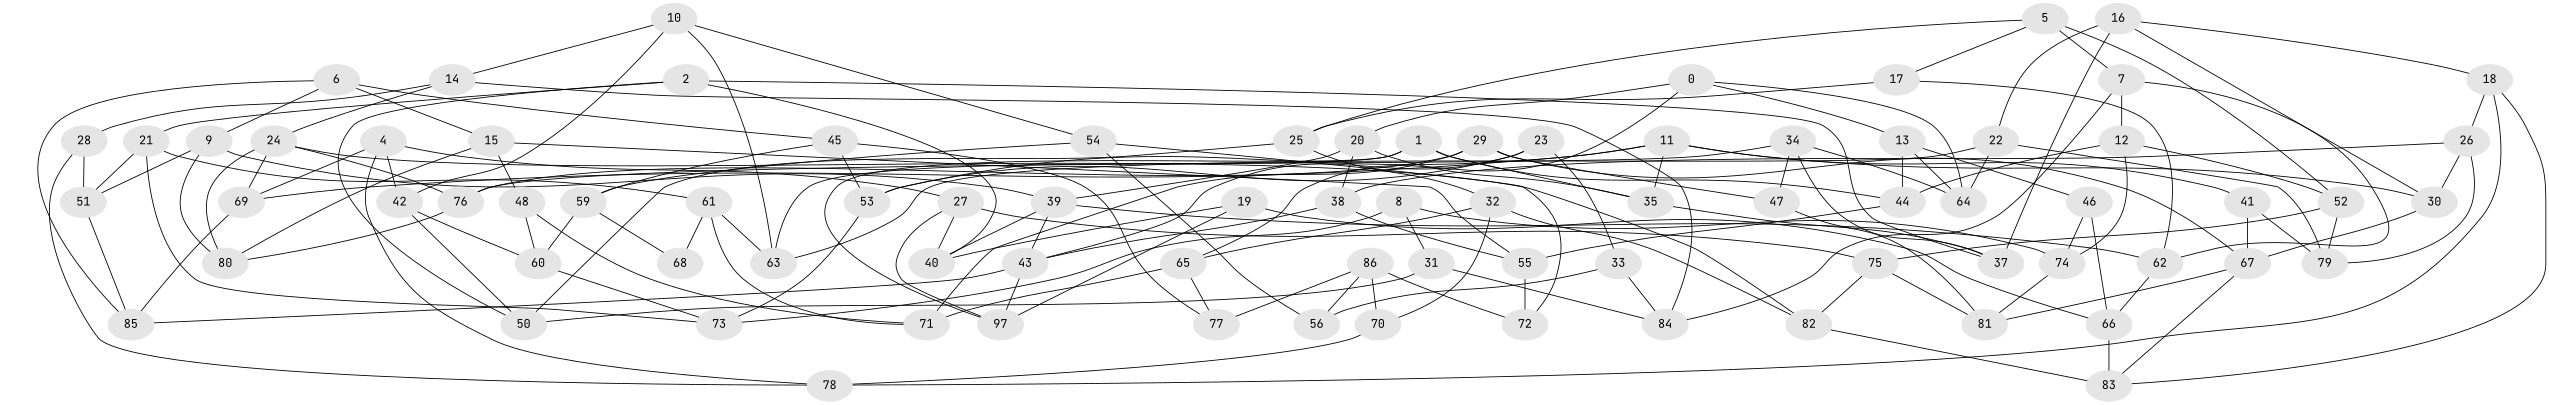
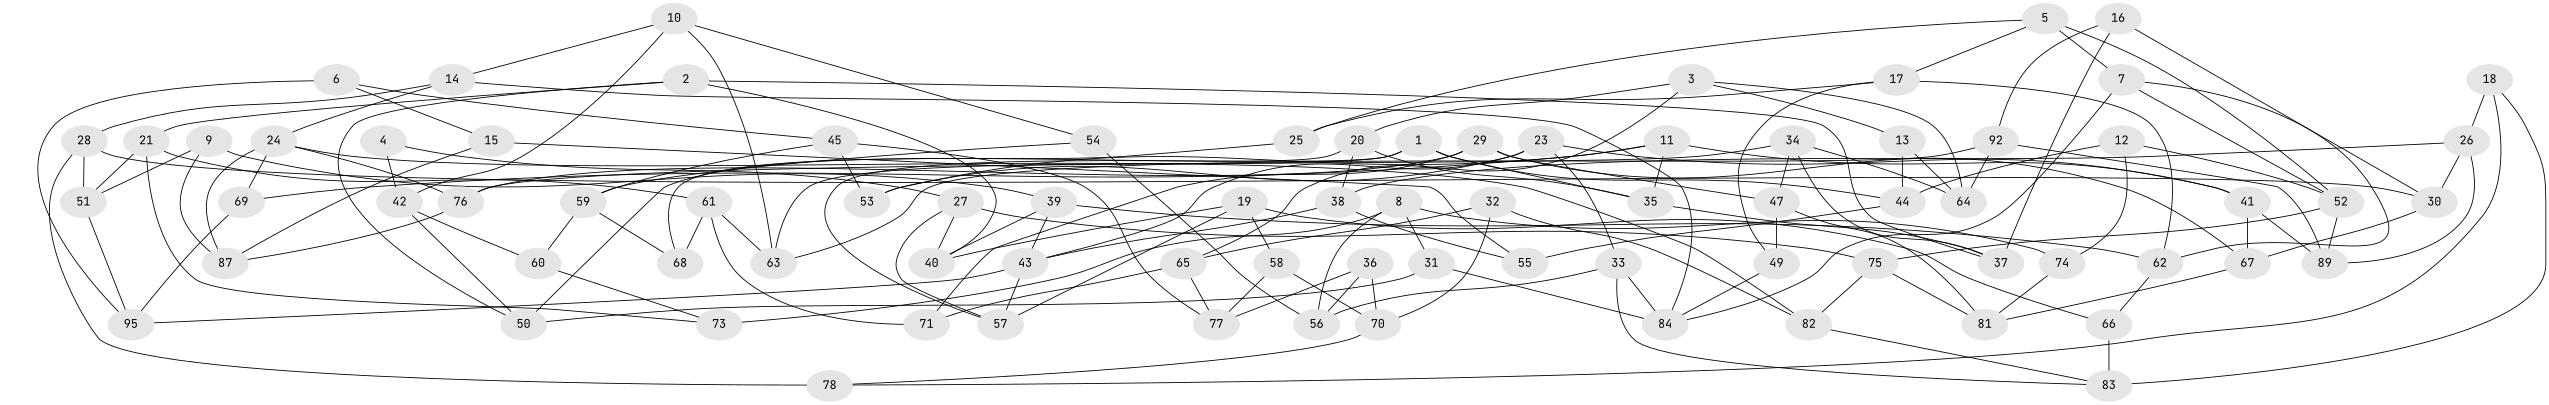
edge "16" -- "18": removed
node "0": label "0" -> "3"
edge "7" -- "12": now "7" -- "52"
edge "6" -- "9": removed
node "22": label "22" -> "92"
edge "23" -- "41": added
edge "4" -- "69": removed
edge "25" -- "32": removed
edge "11" -- "30": now "28" -- "30"
edge "20" -- "39": now "20" -- "68"
node "48": removed
node "46": removed
edge "8" -- "56": added
node "80": label "80" -> "87"
node "58": added
node "86": label "86" -> "36"
node "49": added
node "79": label "79" -> "89"
edge "53" -- "73": removed
node "85": label "85" -> "95"
node "97": label "97" -> "57"
node "72": removed
edge "67" -- "83": now "33" -- "83"
edge "4" -- "78": removed
